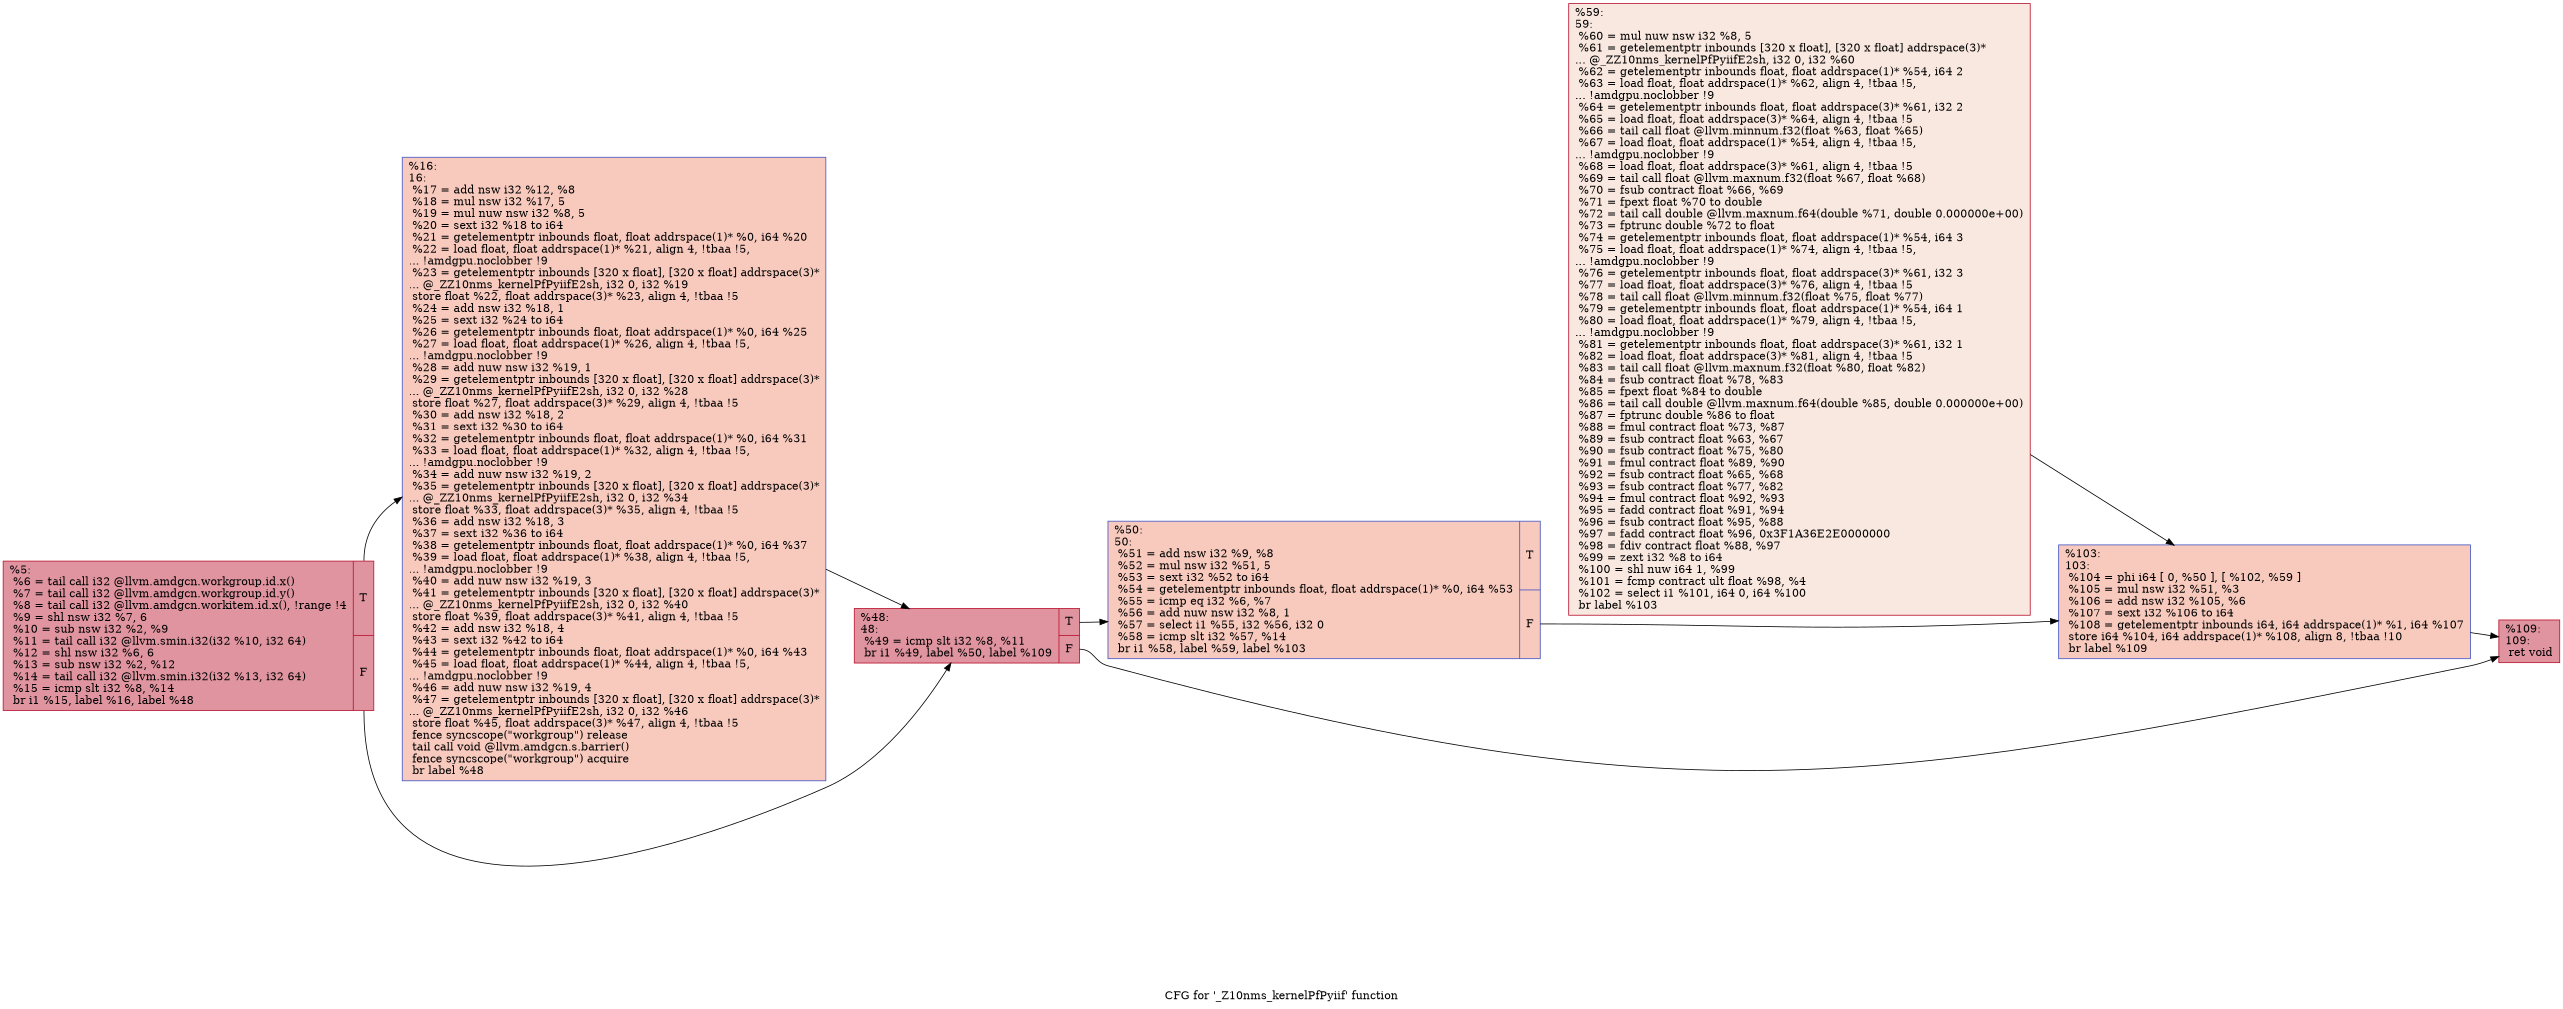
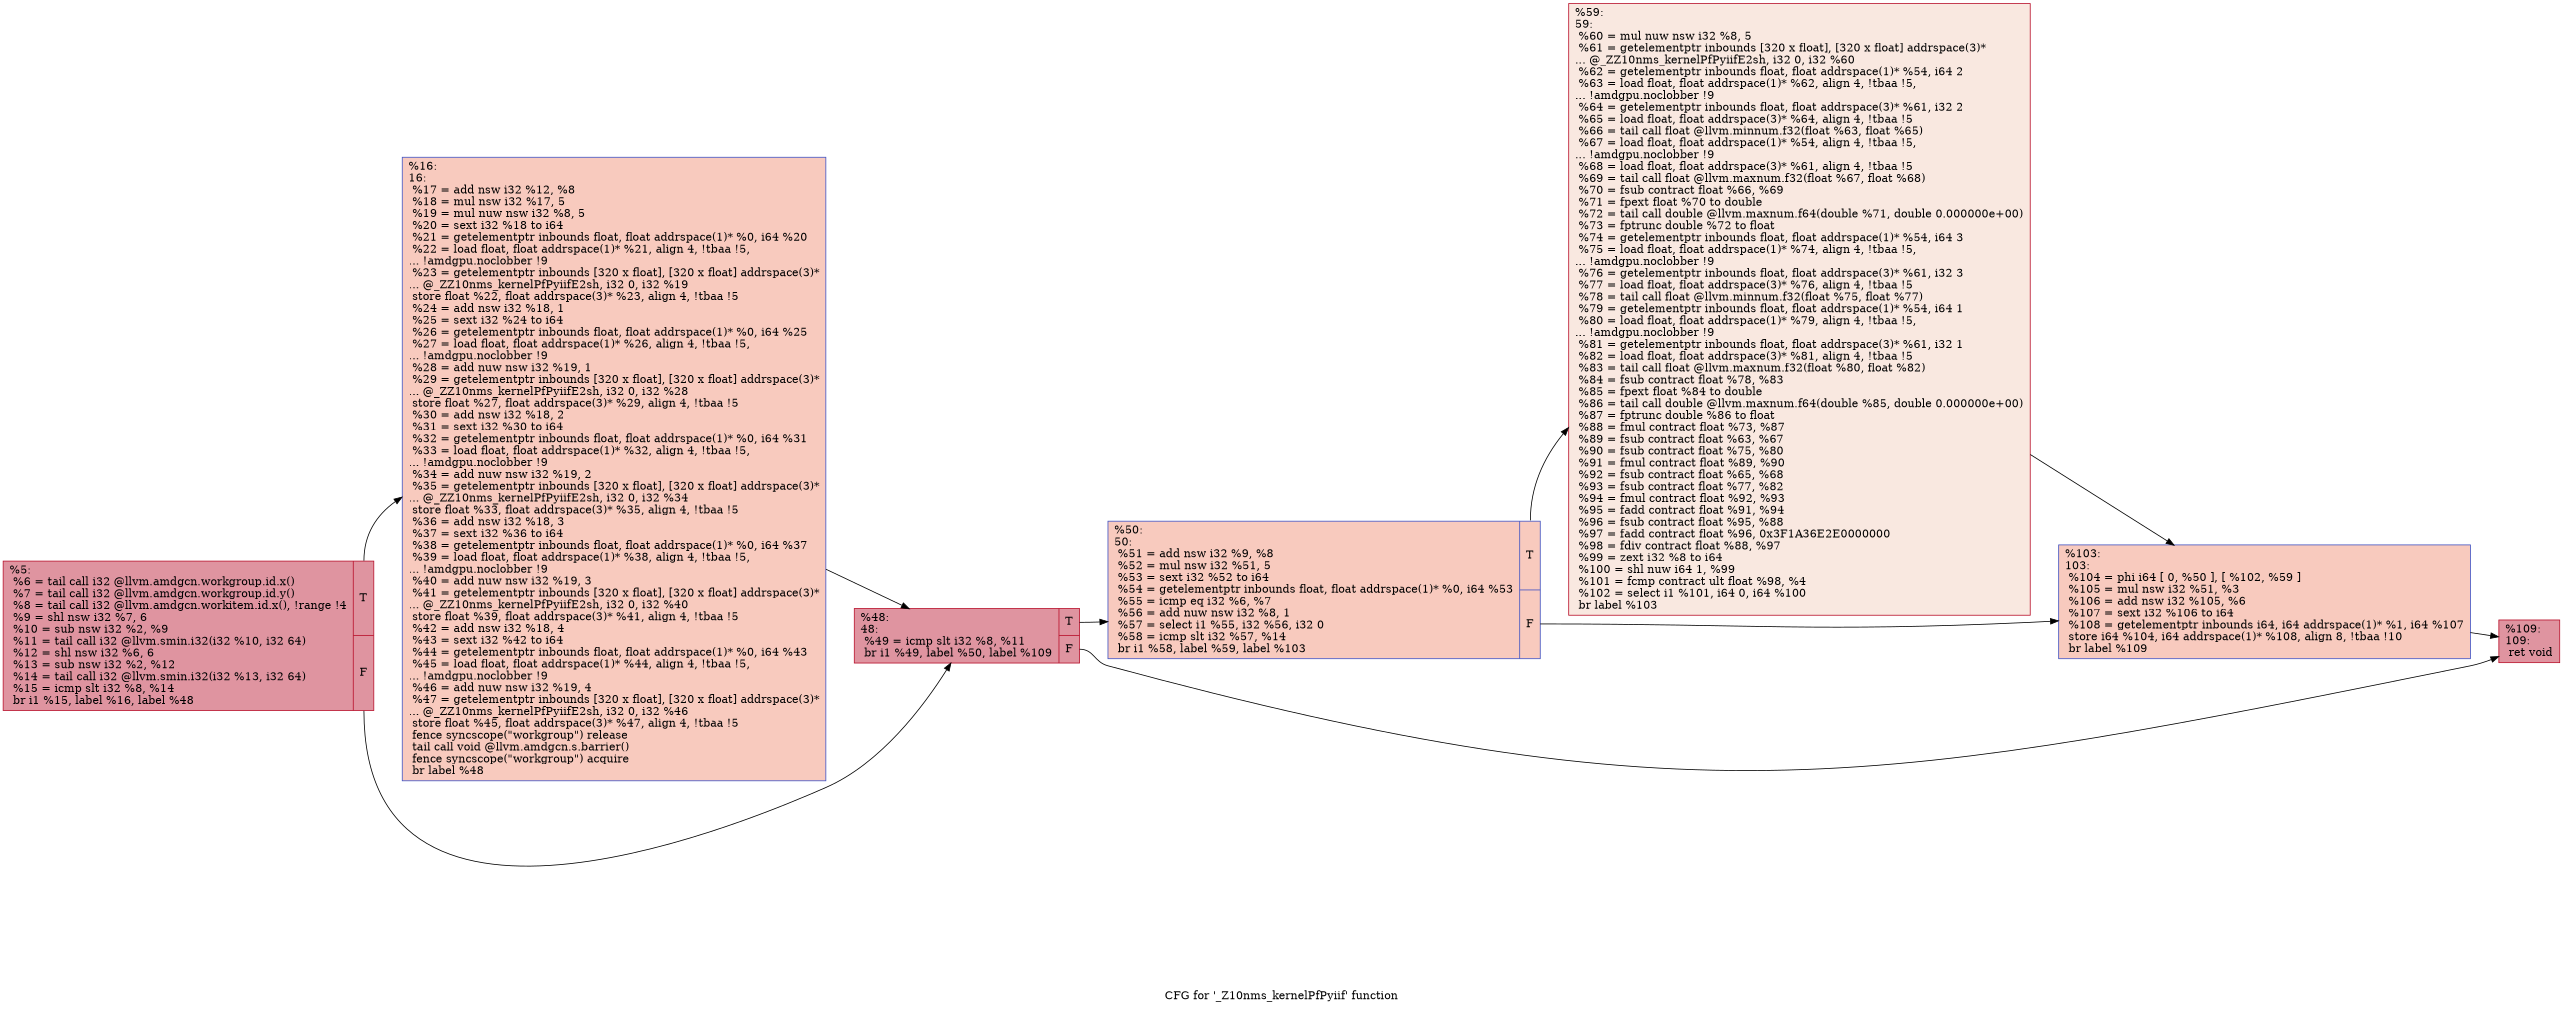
edge "%50:" -> "%59:": added
